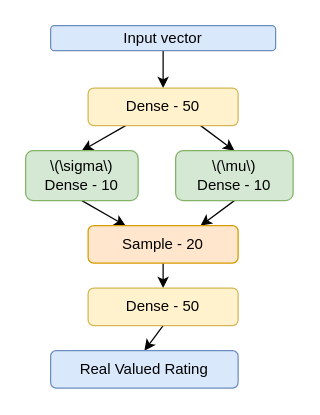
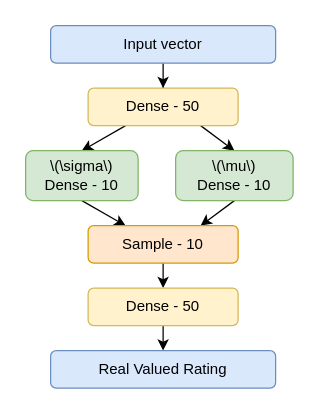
node "Input vector": size 225x25 -> 225x38
node "Sample - 20": label "Sample - 20" -> "Sample - 10"
node "Real Valued Rating": size 188x38 -> 225x38
